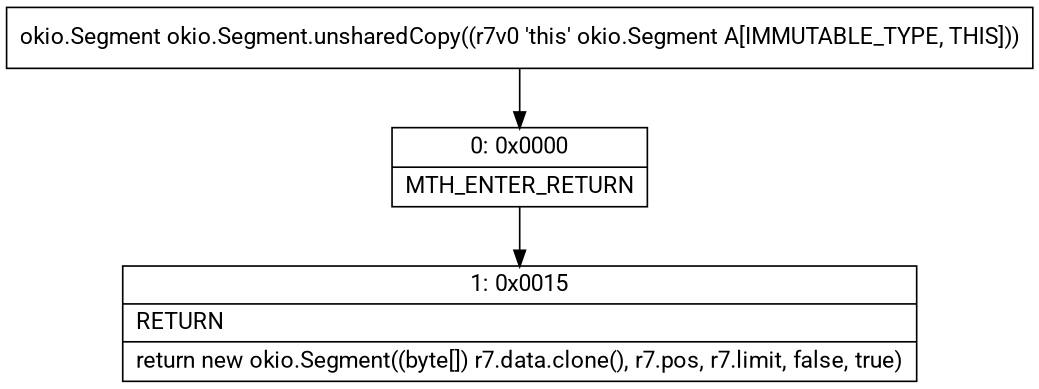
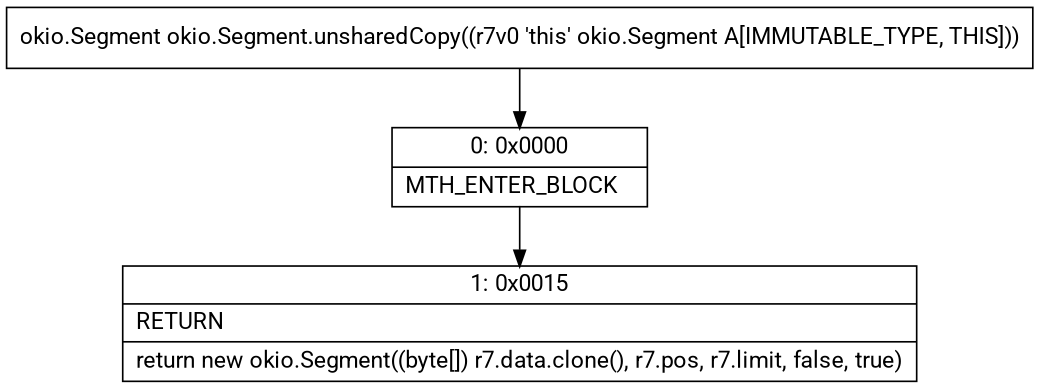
node "0: 0x0000": text "MTH_ENTER_RETURN" -> "MTH_ENTER_BLOCK"
